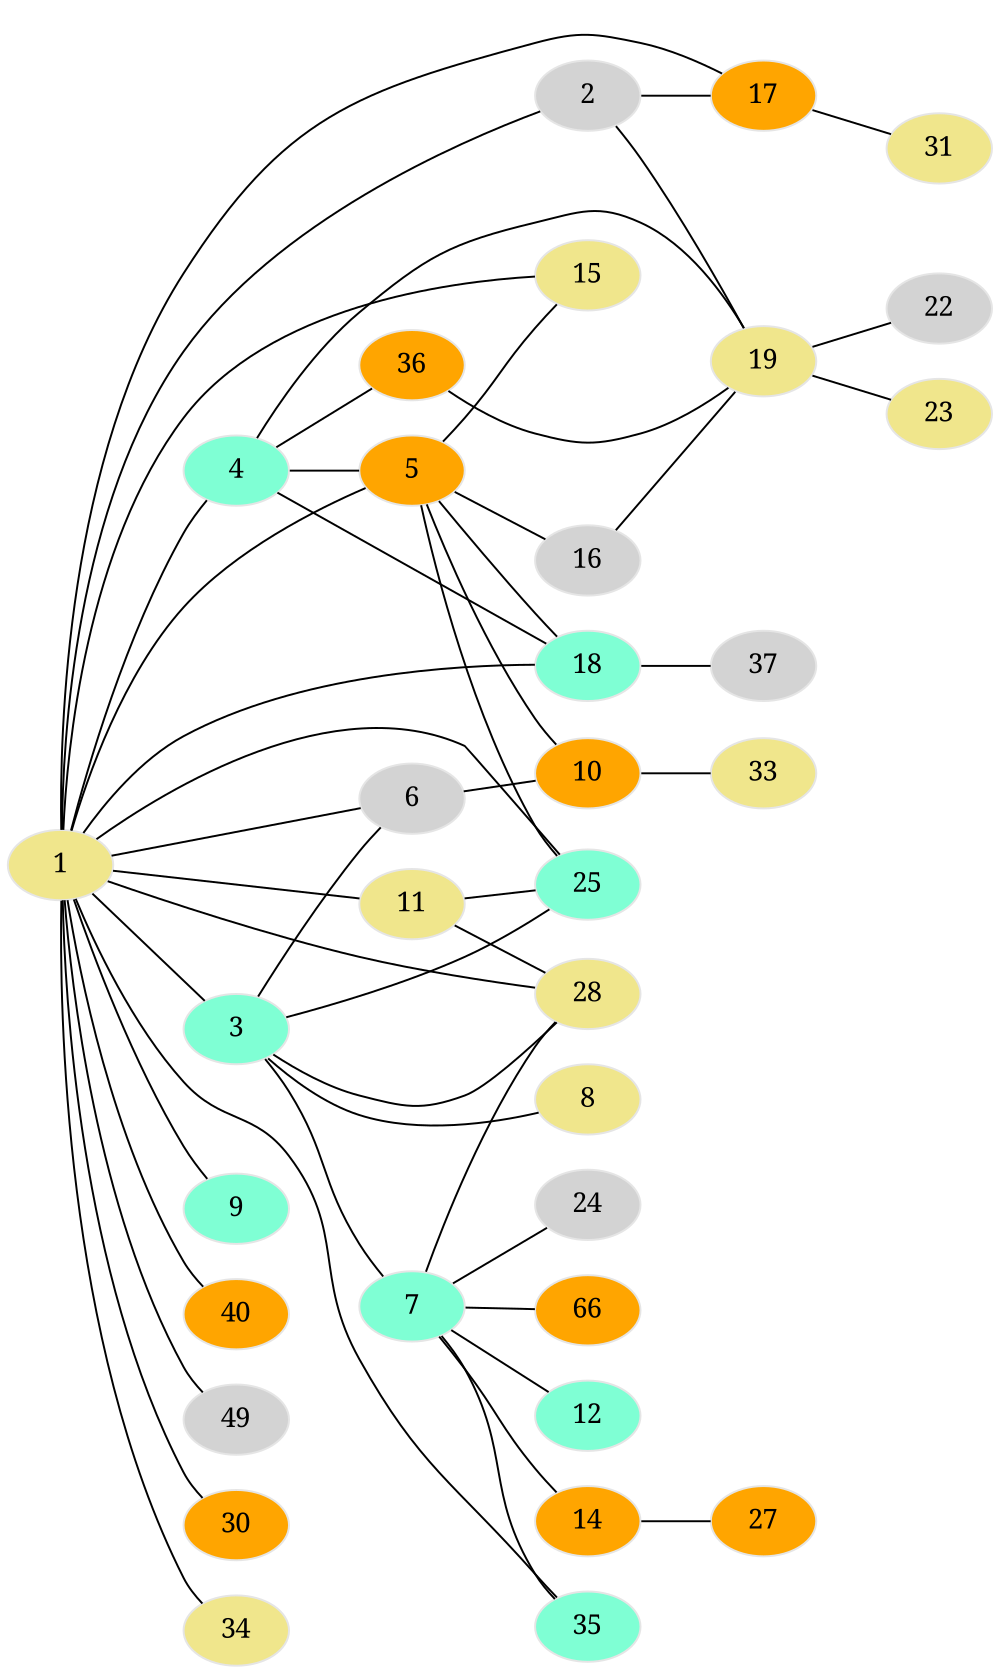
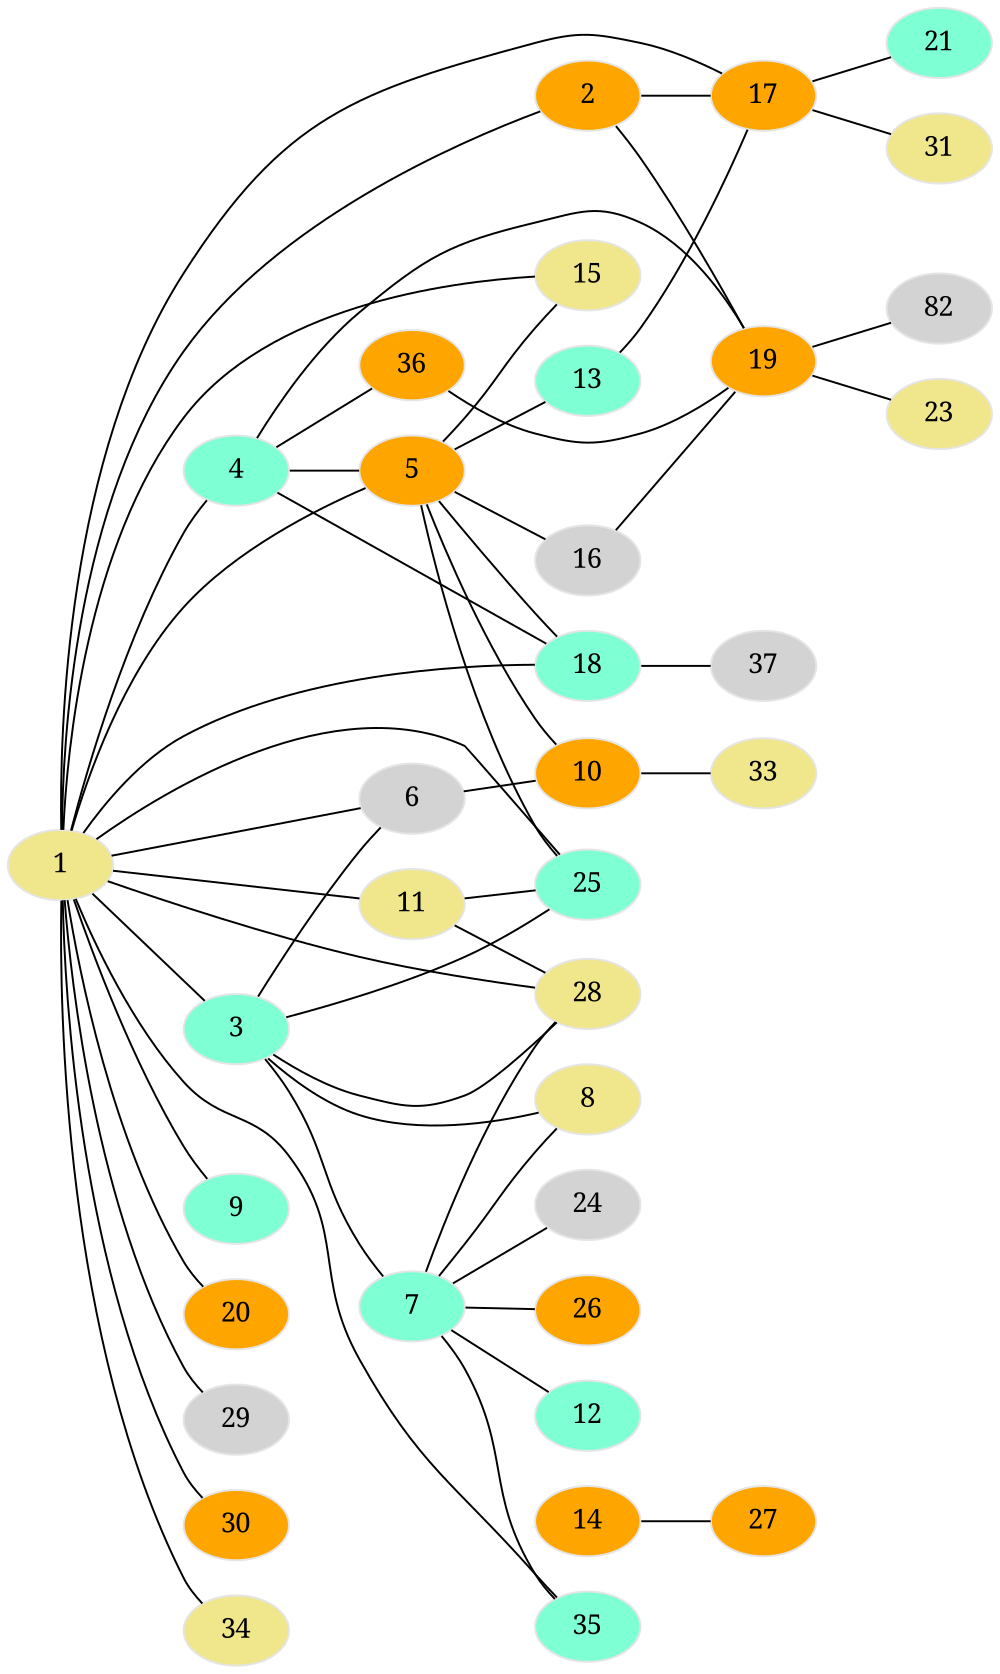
node "21": added
node "2": fillcolor lightgrey -> orange
node "22": label "22" -> "82"
node "19": fillcolor khaki -> orange
node "13": added
node "66": label "66" -> "26"
node "40": label "40" -> "20"
edge "7" -- "14": now "7" -- "8"
node "49": label "49" -> "29"
